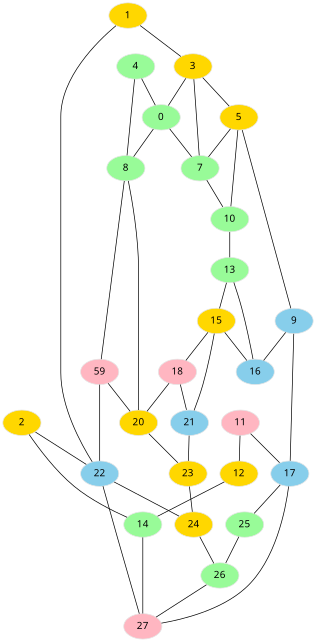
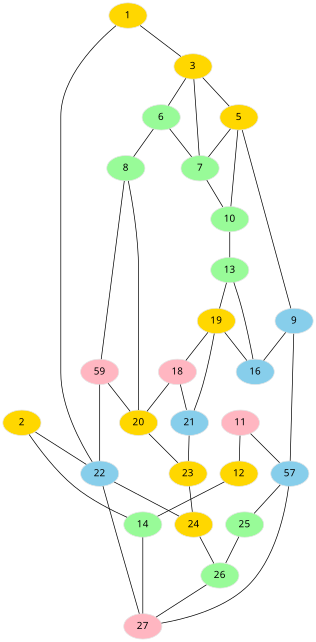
node "4": removed
node "0": label "0" -> "6"
node "15": label "15" -> "19"
node "17": label "17" -> "57"
